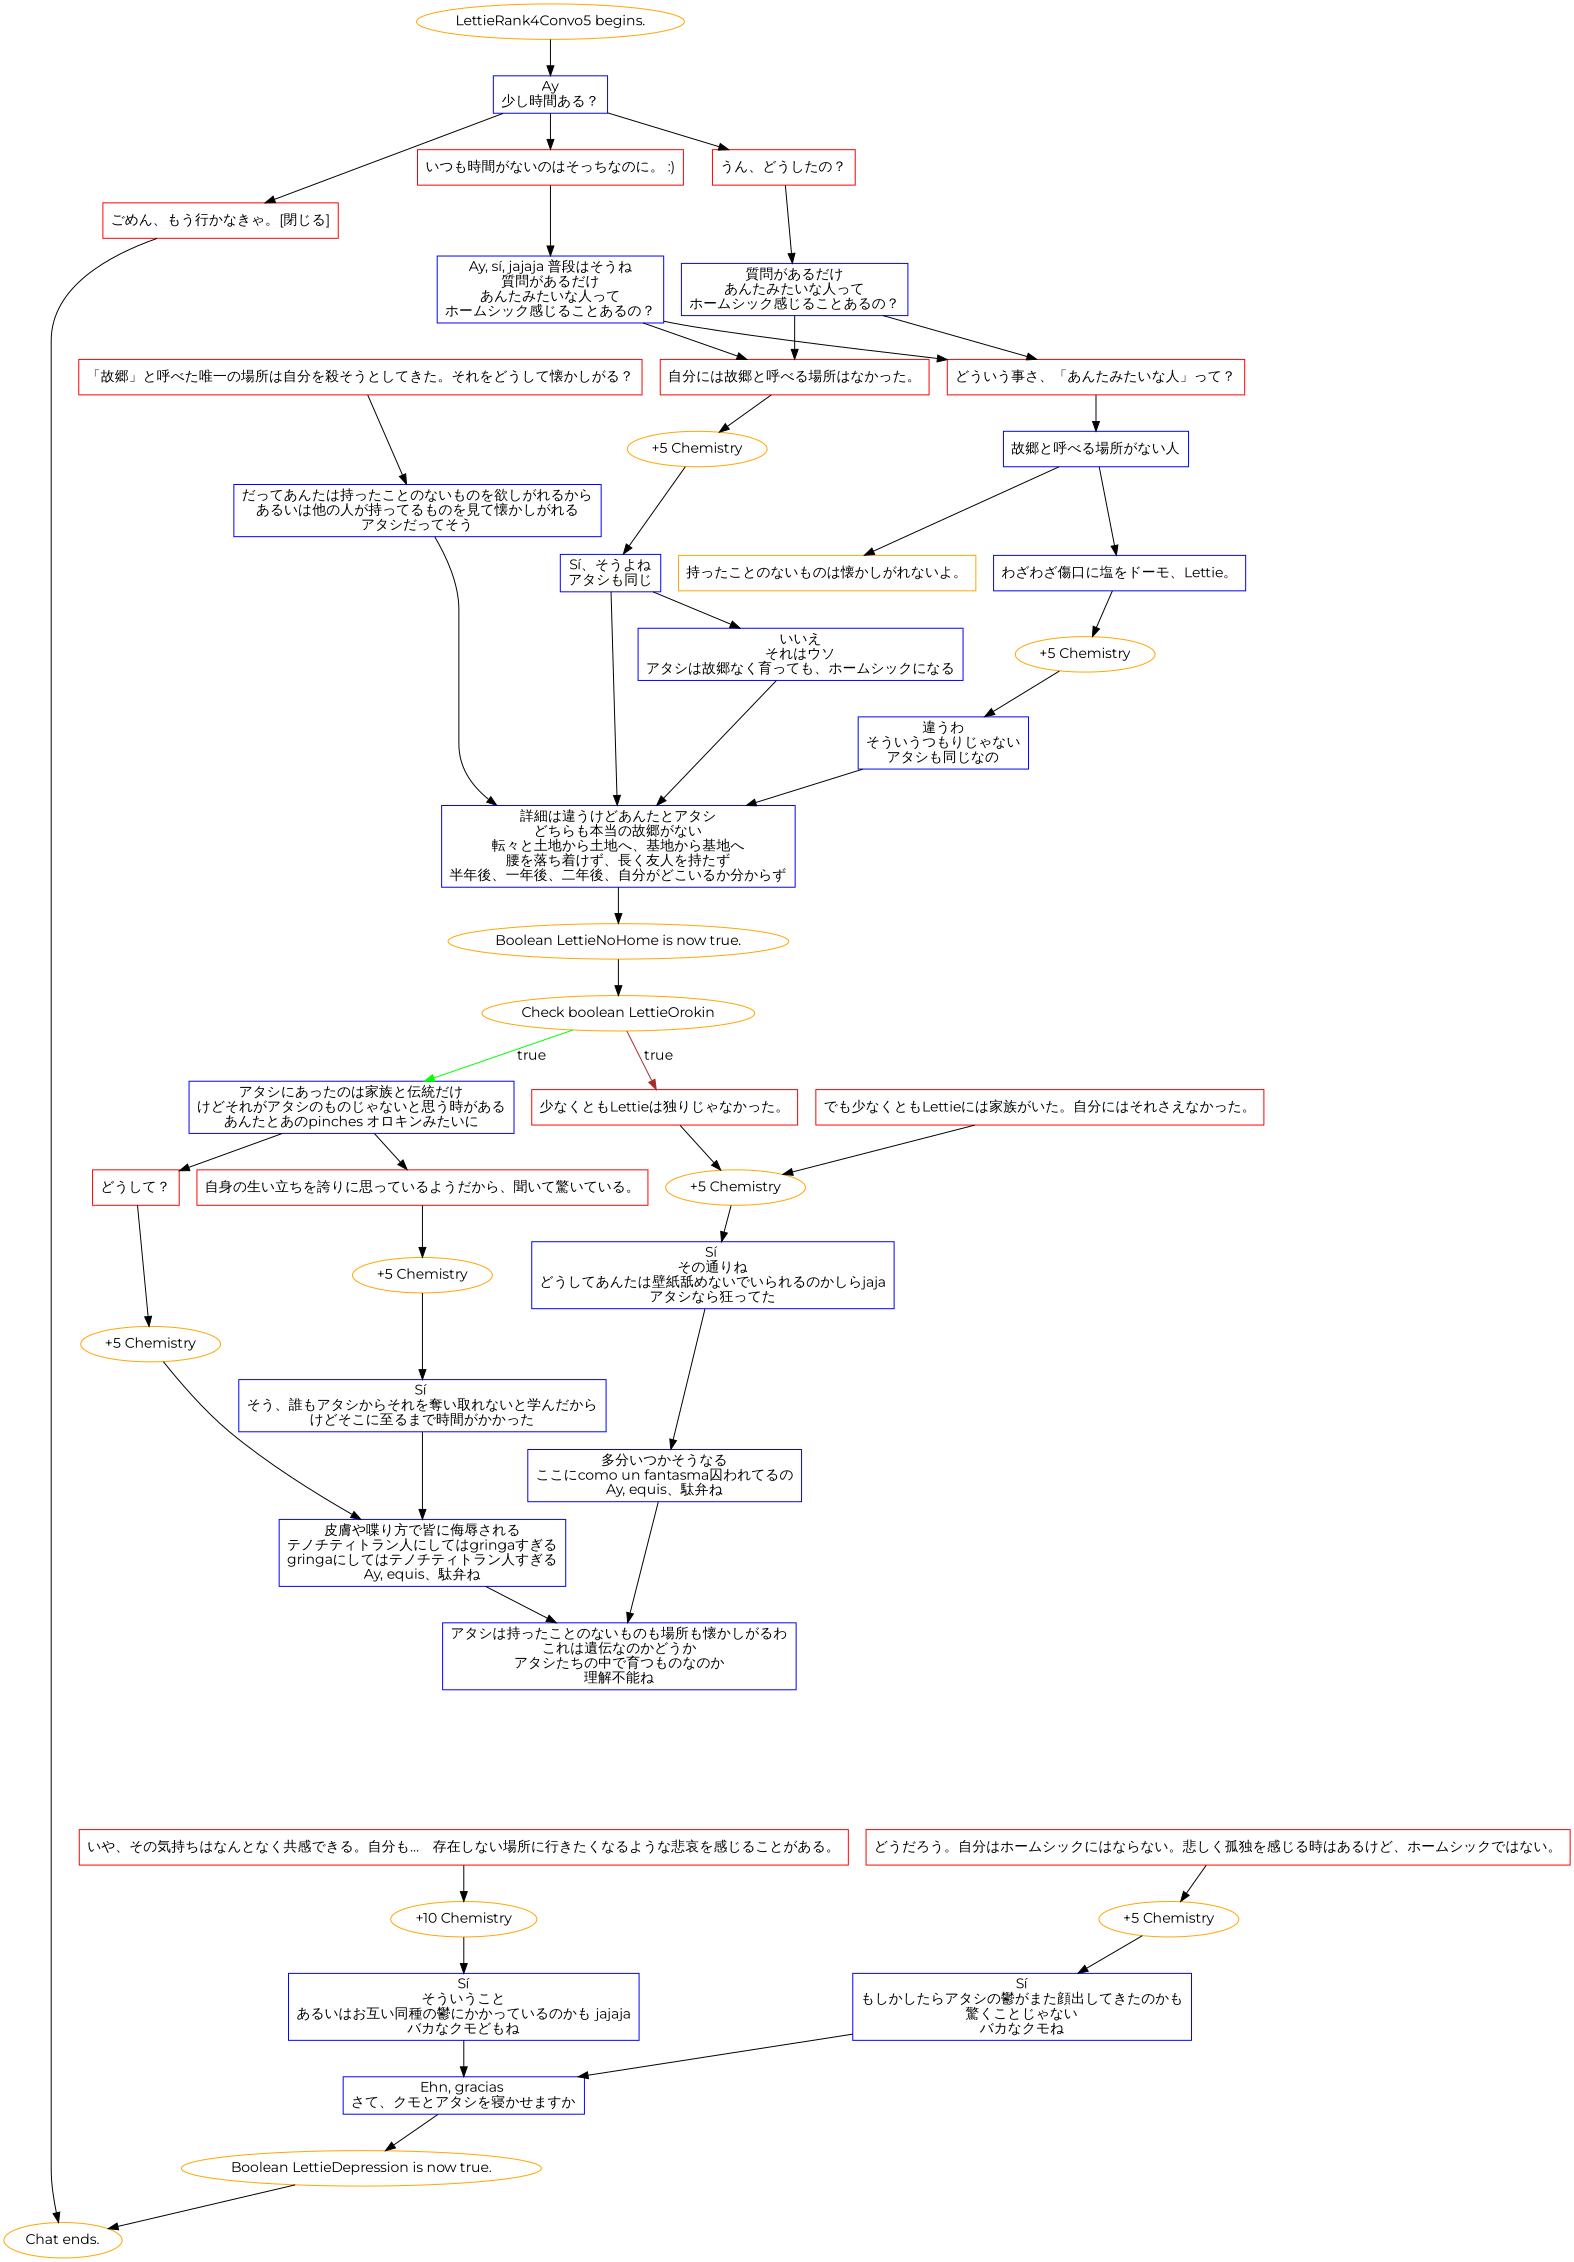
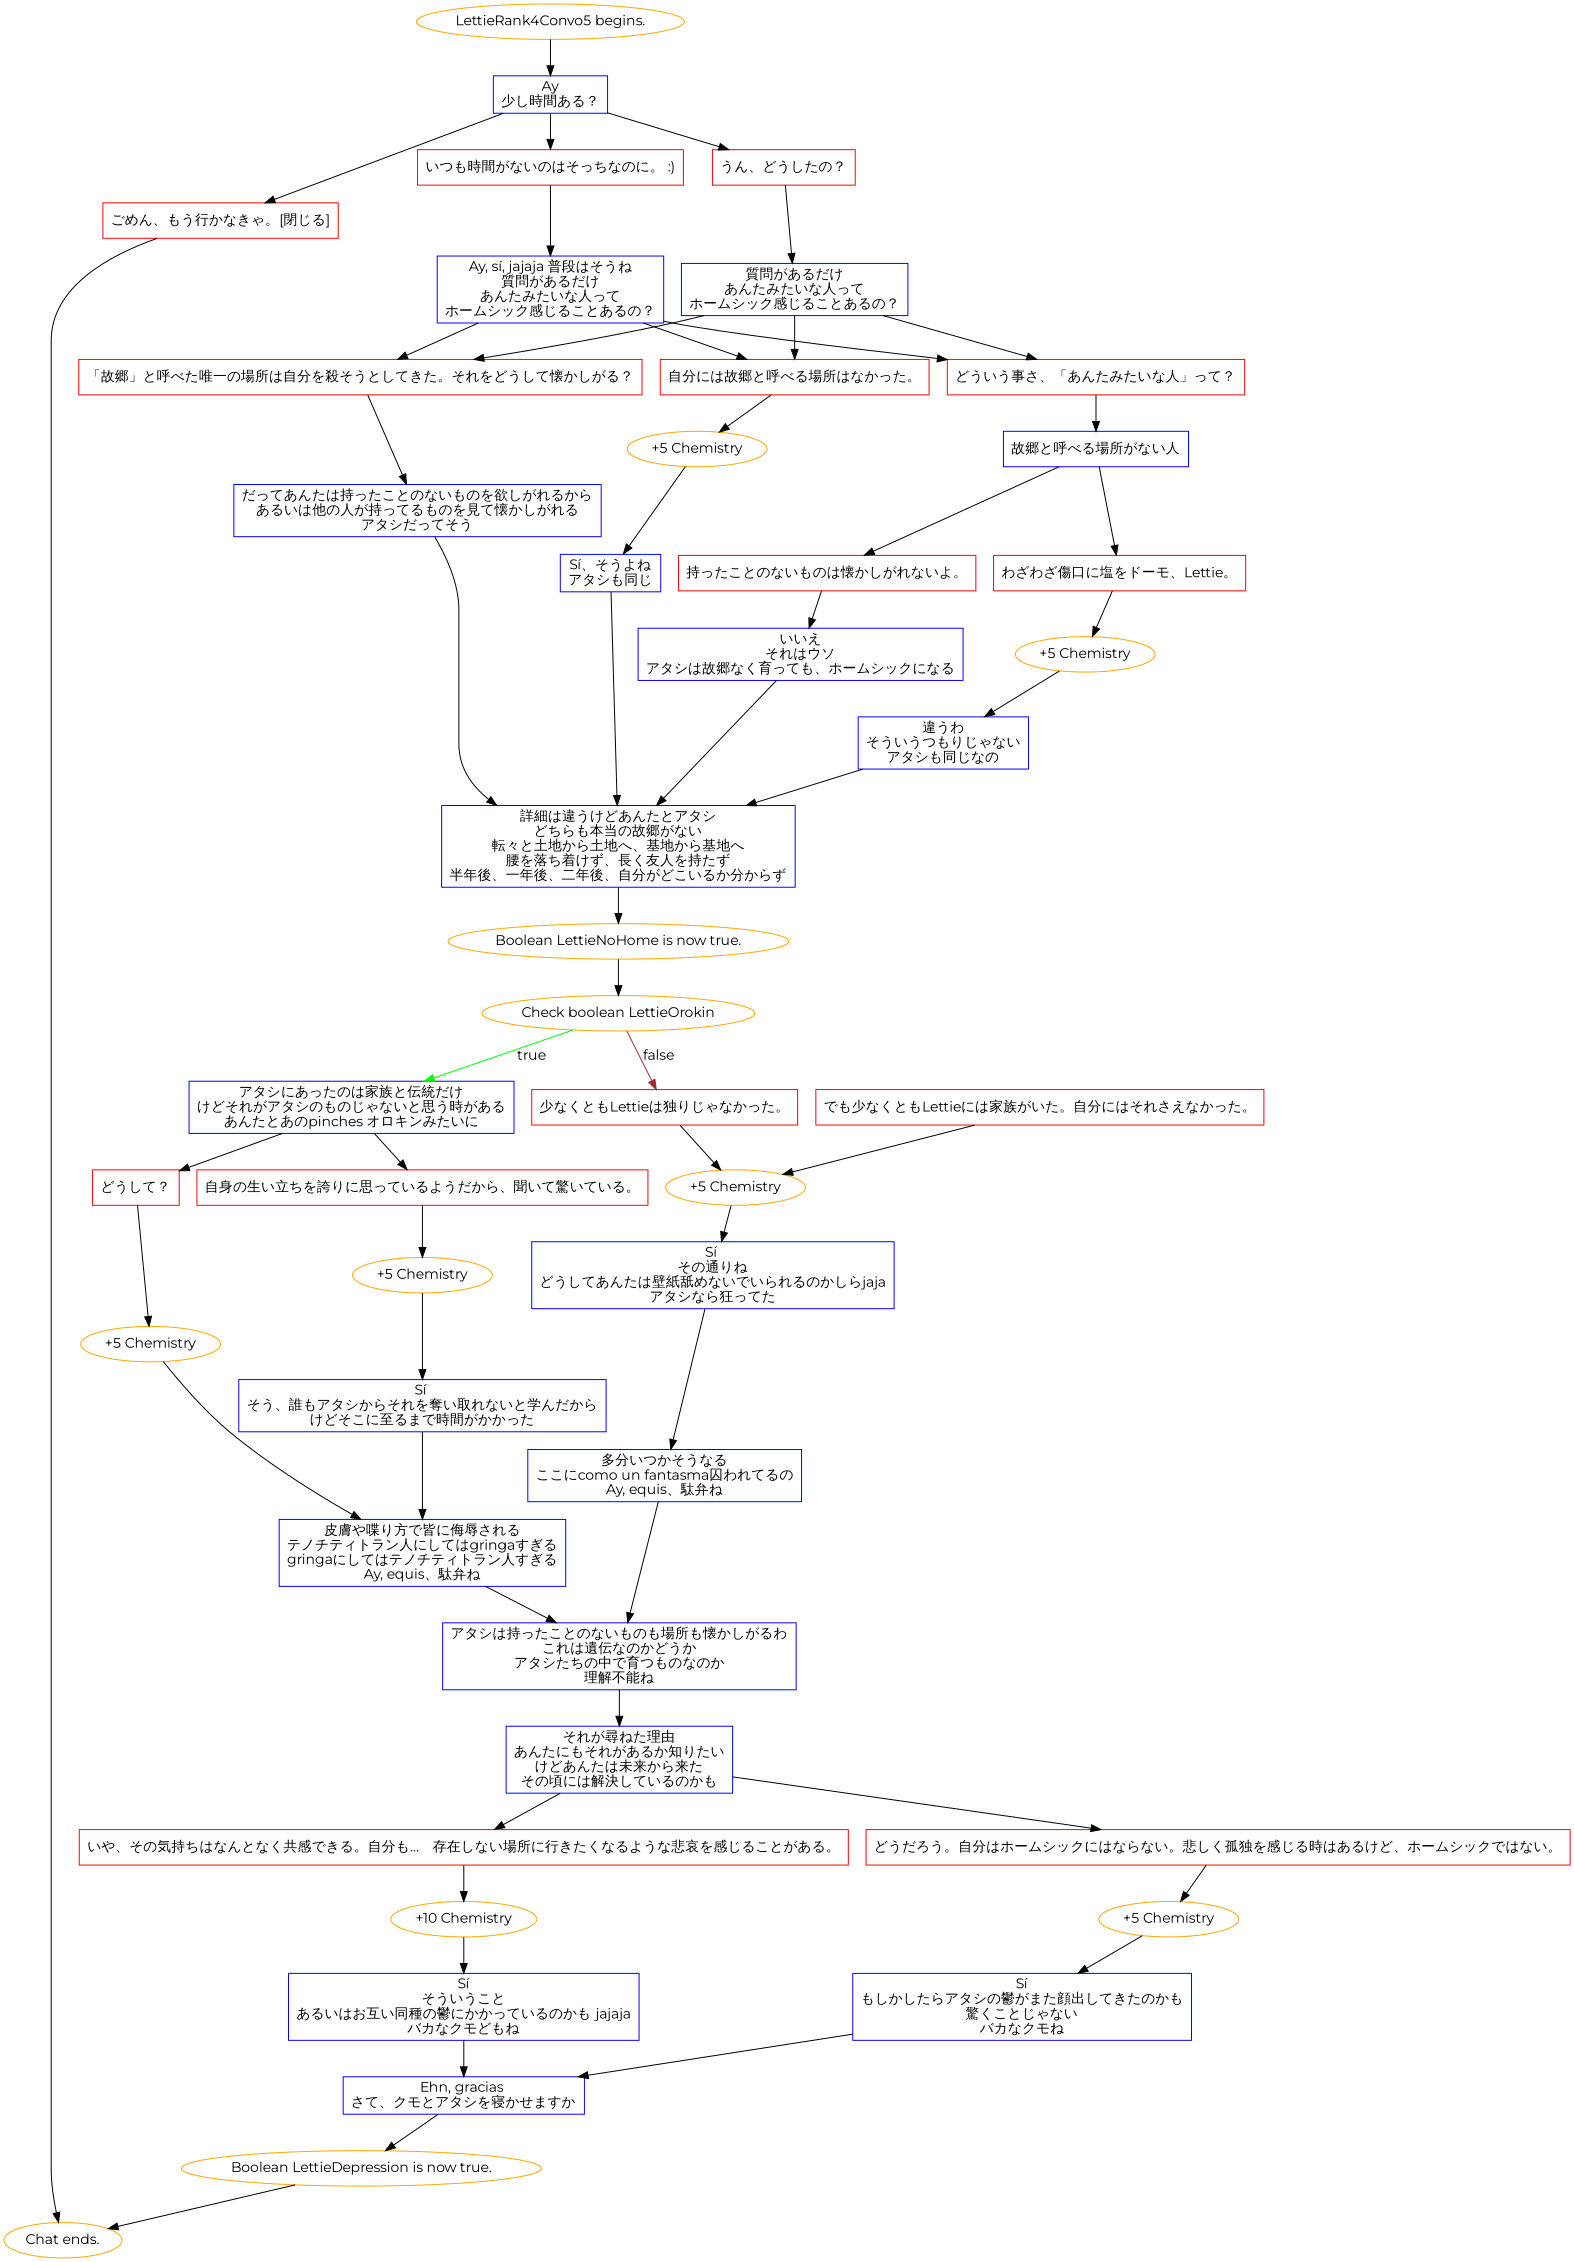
edge "Ay, sí, jajaja 普段はそうね 質問があるだけ あんたみたいな人って ホームシック感じることあるの？" -> "「故郷」と呼べた唯一の場所は自分を殺そうとしてきた。それをどうして懐かしがる？": added
edge "質問があるだけ あんたみたいな人って ホームシック感じることあるの？" -> "「故郷」と呼べた唯一の場所は自分を殺そうとしてきた。それをどうして懐かしがる？": added
node "持ったことのないものは懐かしがれないよ。": color orange -> red
node "わざわざ傷口に塩をドーモ、Lettie。": color blue -> red
edge "Sí、そうよね アタシも同じ" -> "いいえ それはウソ アタシは故郷なく育っても、ホームシックになる": now "持ったことのないものは懐かしがれないよ。" -> "いいえ それはウソ アタシは故郷なく育っても、ホームシックになる"
edge "Check boolean LettieOrokin" -> "少なくともLettieは独りじゃなかった。": label "true" -> "false"
node "それが尋ねた理由 あんたにもそれがあるか知りたい けどあんたは未来から来た その頃には解決しているのかも": added
